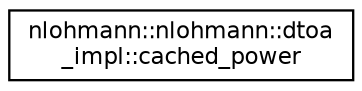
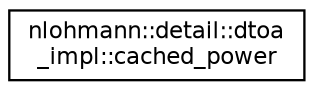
node "nlohmann::nlohmann::dtoa _impl::cached_power": label "nlohmann::nlohmann::dtoa _impl::cached_power" -> "nlohmann::detail::dtoa _impl::cached_power"
